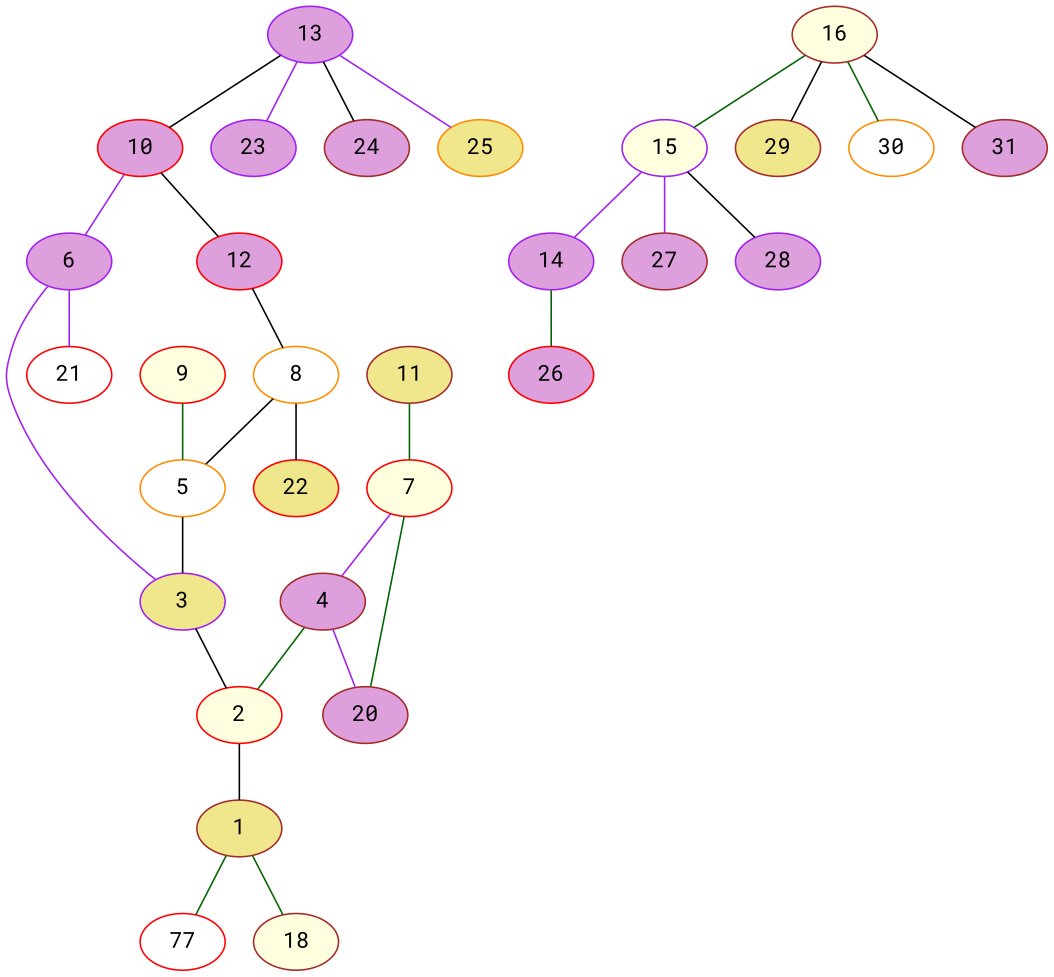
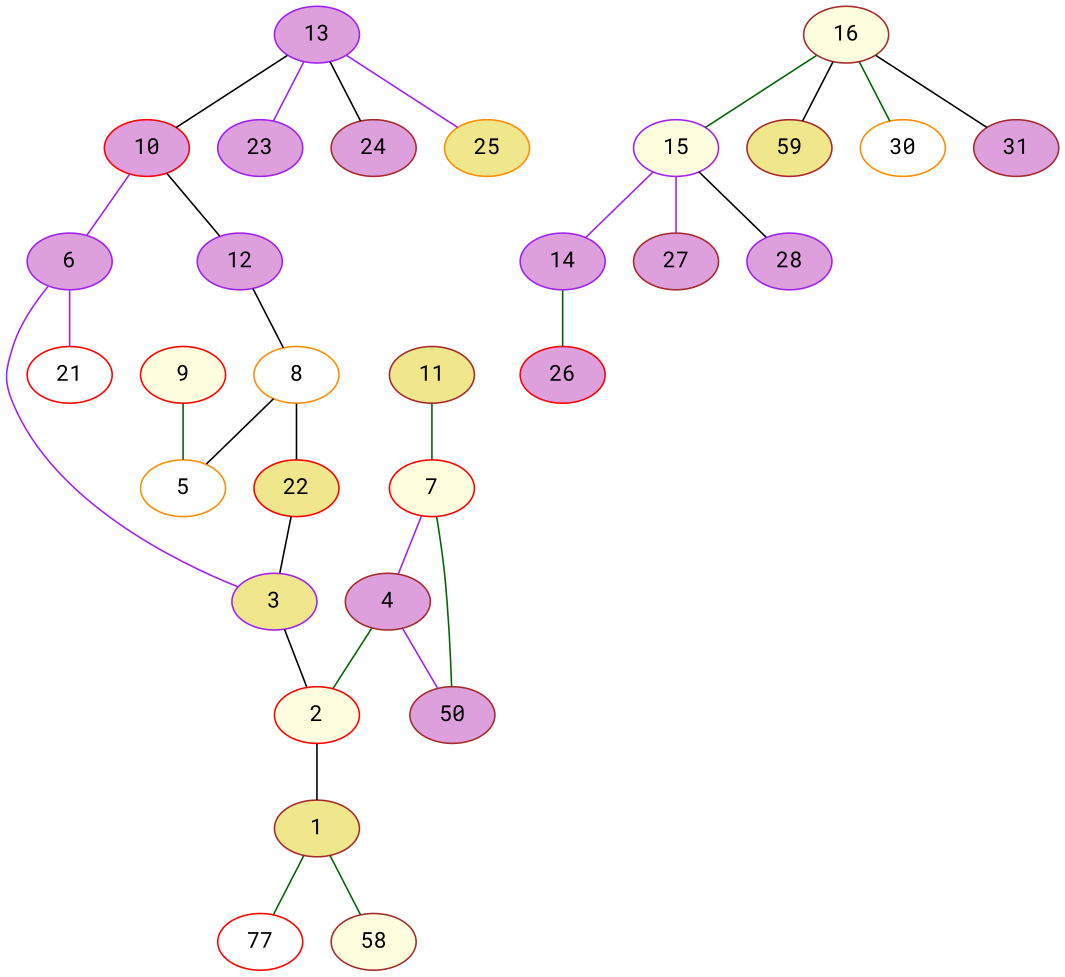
node "29": label "29" -> "59"
node "12": color red -> purple
edge "5" -- "3": now "22" -- "3"
node "20": label "20" -> "50"
node "18": label "18" -> "58"
